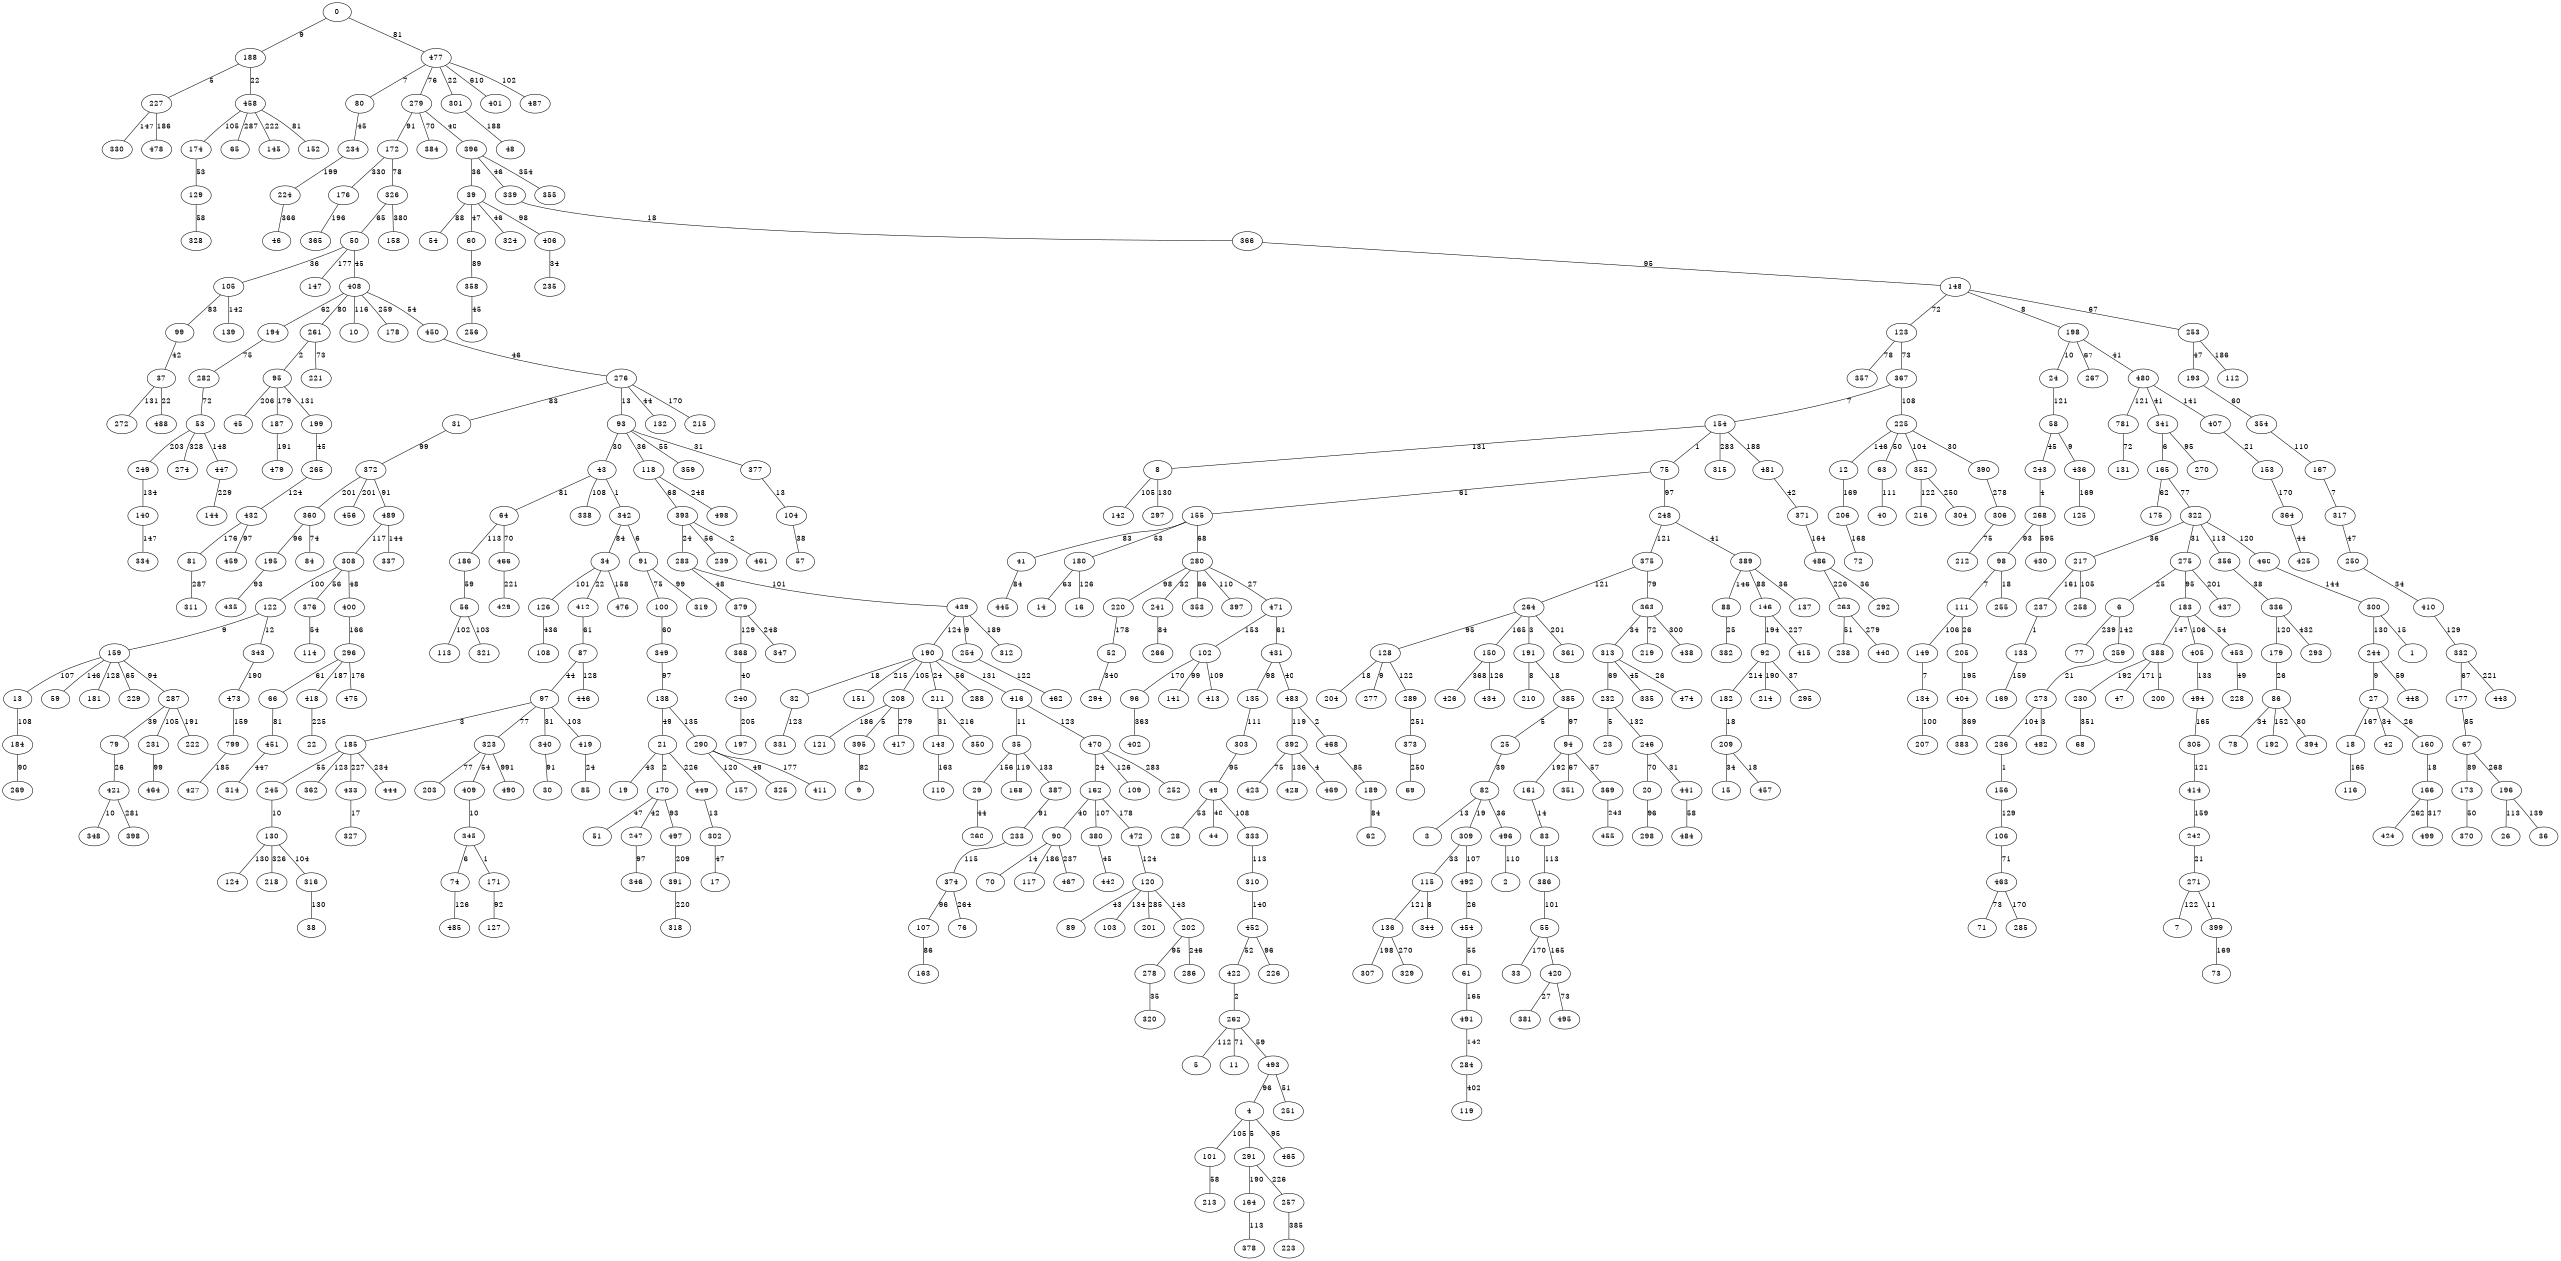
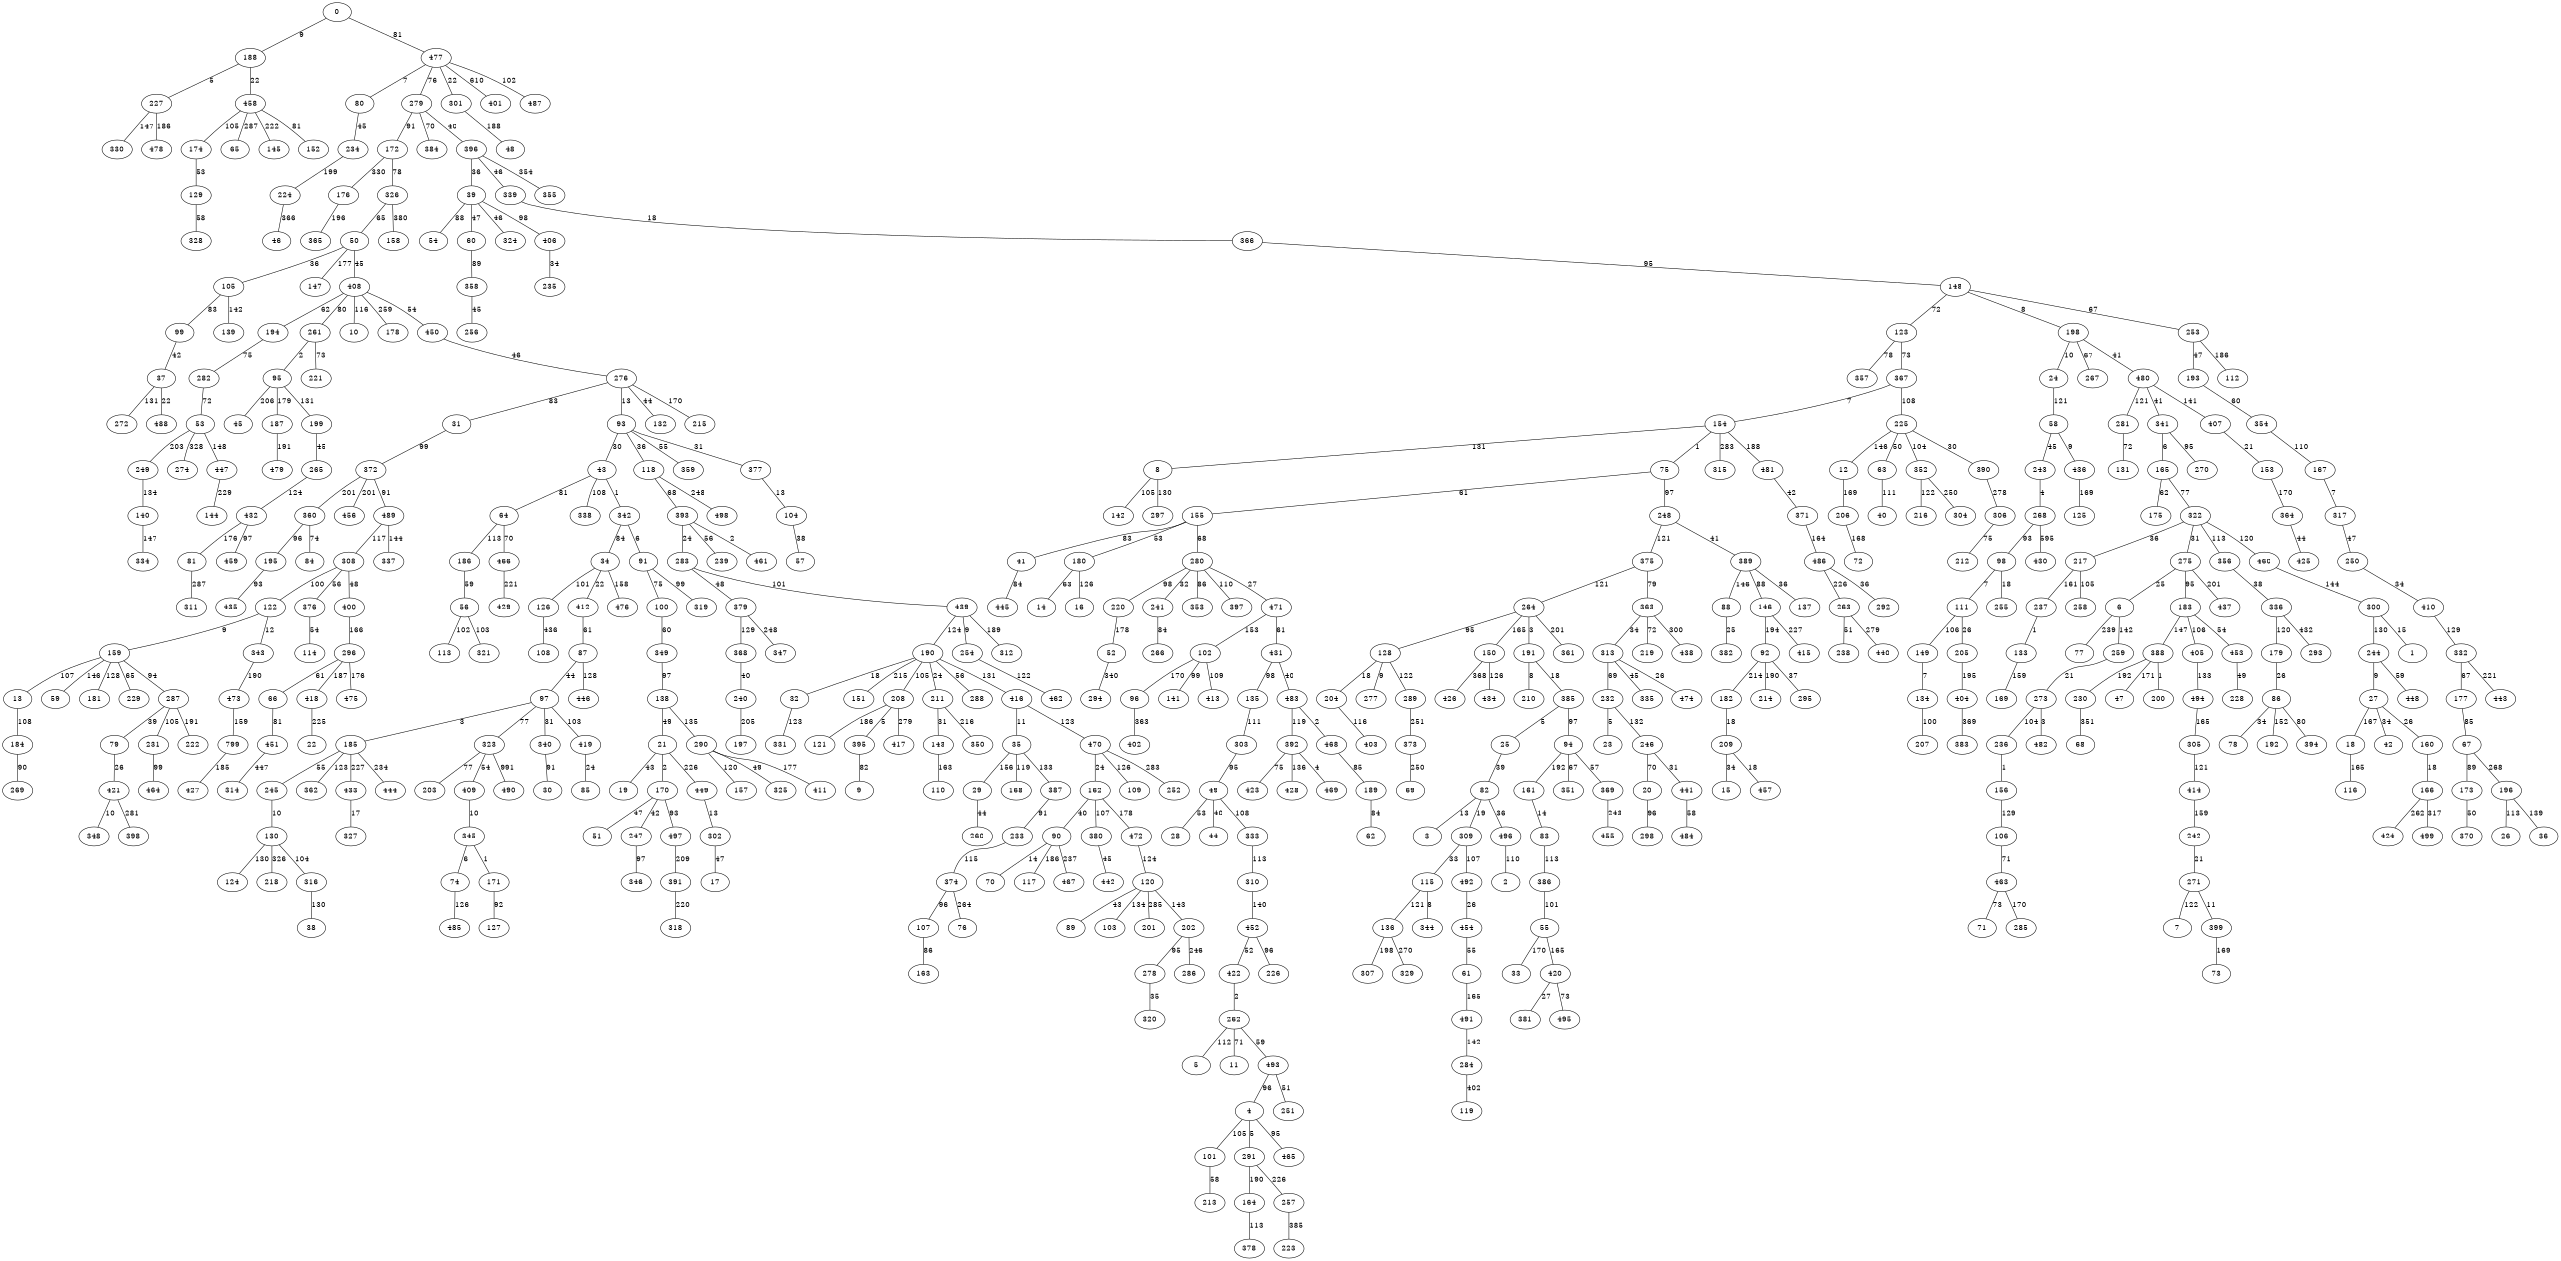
node "781": label "781" -> "281"
node "403": added
